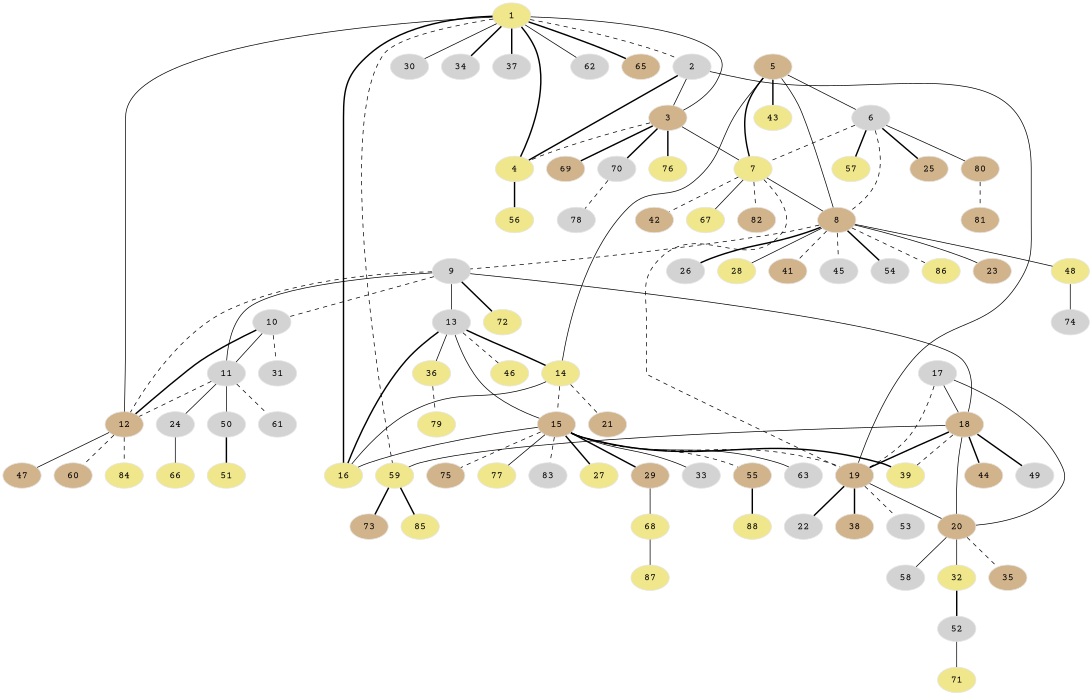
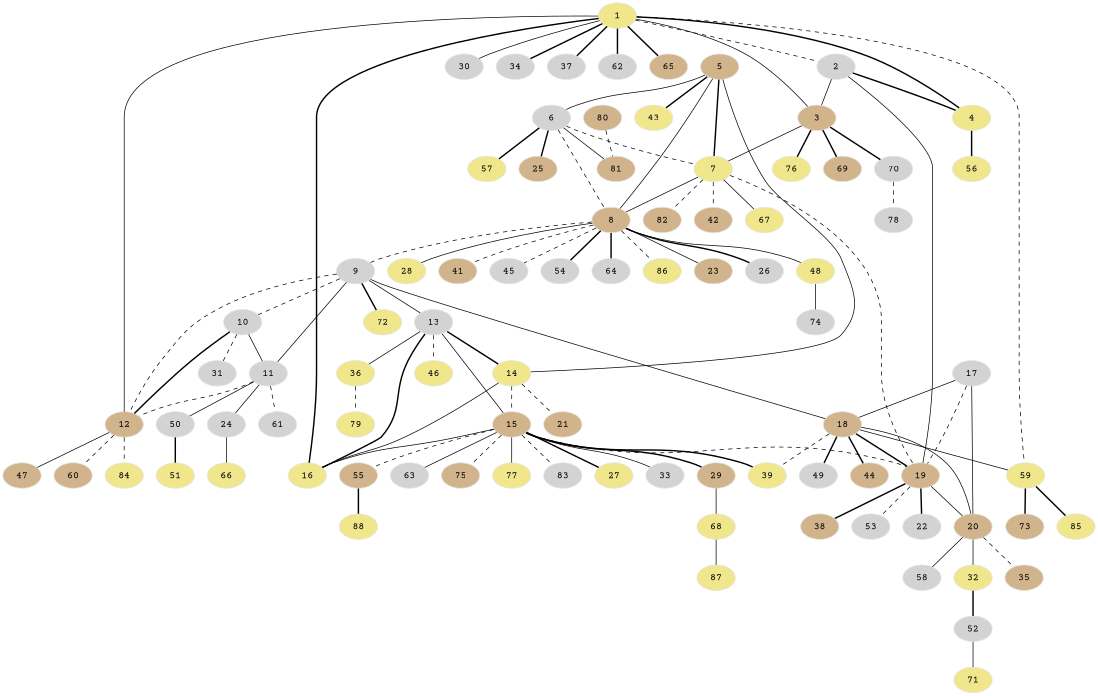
edge "1" -- "62": style solid -> bold
edge "3" -- "4": removed
edge "6" -- "80": now "6" -- "81"
node "64": added
